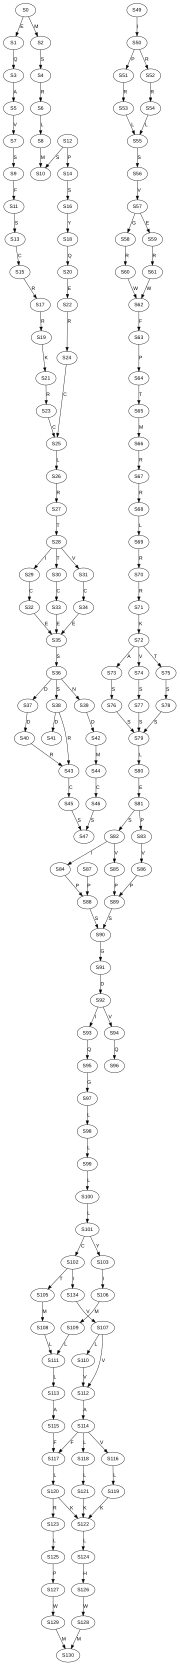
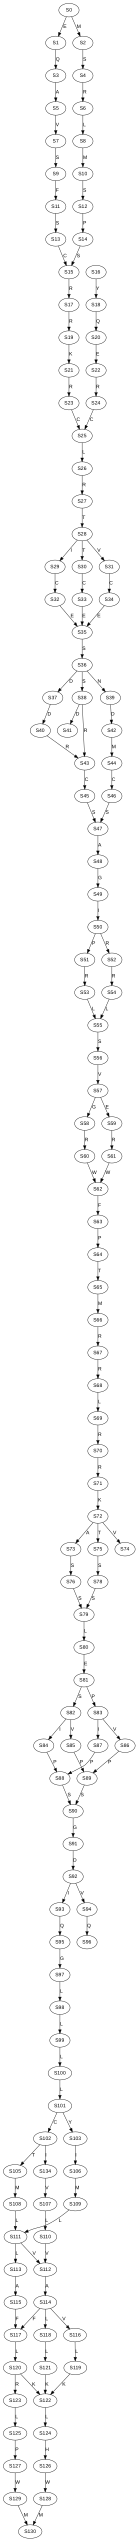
edge "S12" -> "S10": reversed
edge "S14" -> "S16": now "S14" -> "S15"
node "S77": removed
node "S48": added
edge "S107" -> "S112": now "S111" -> "S112"
edge "S83" -> "S87": added, label "I"
